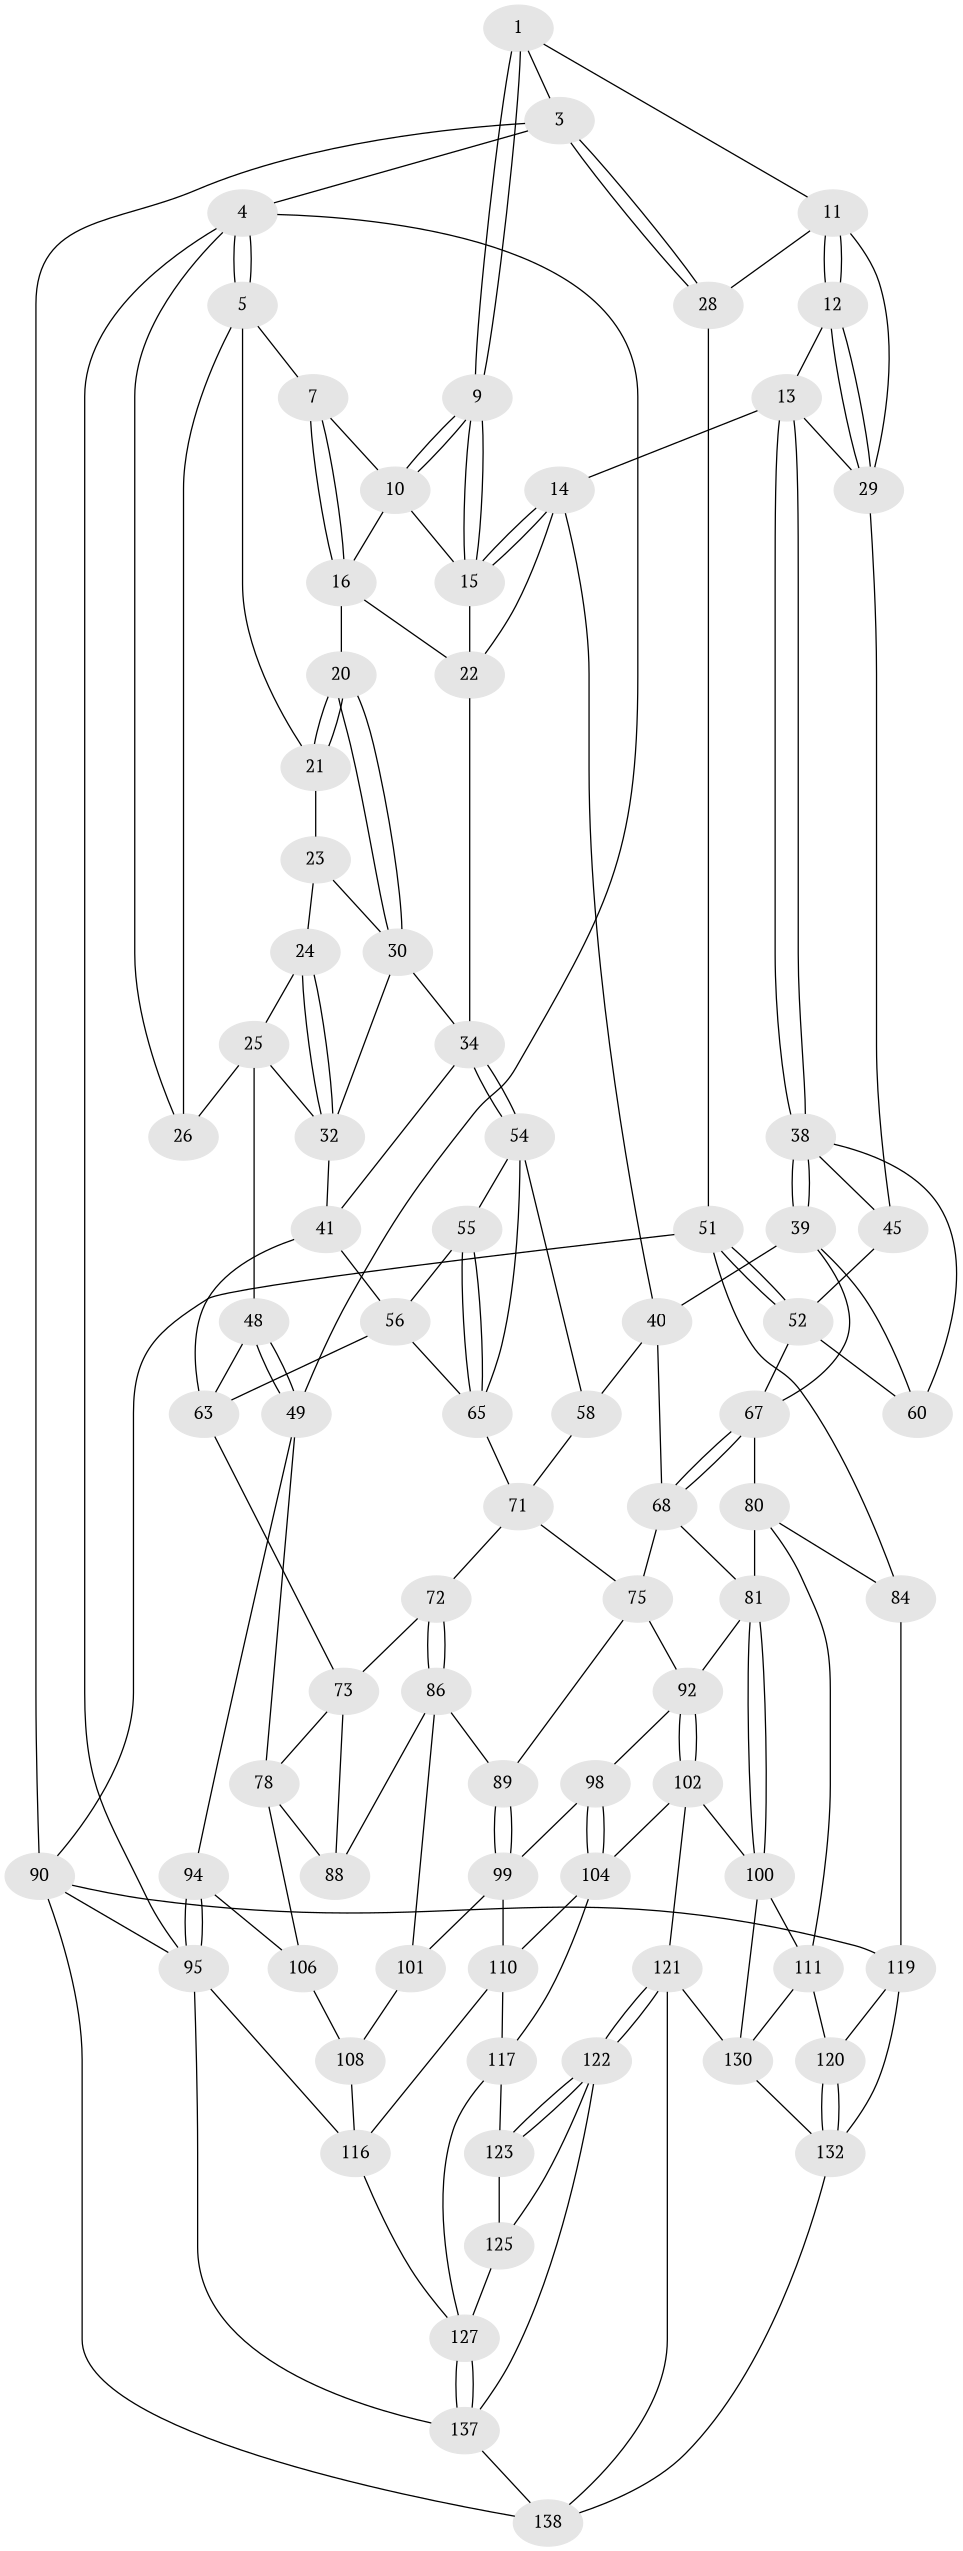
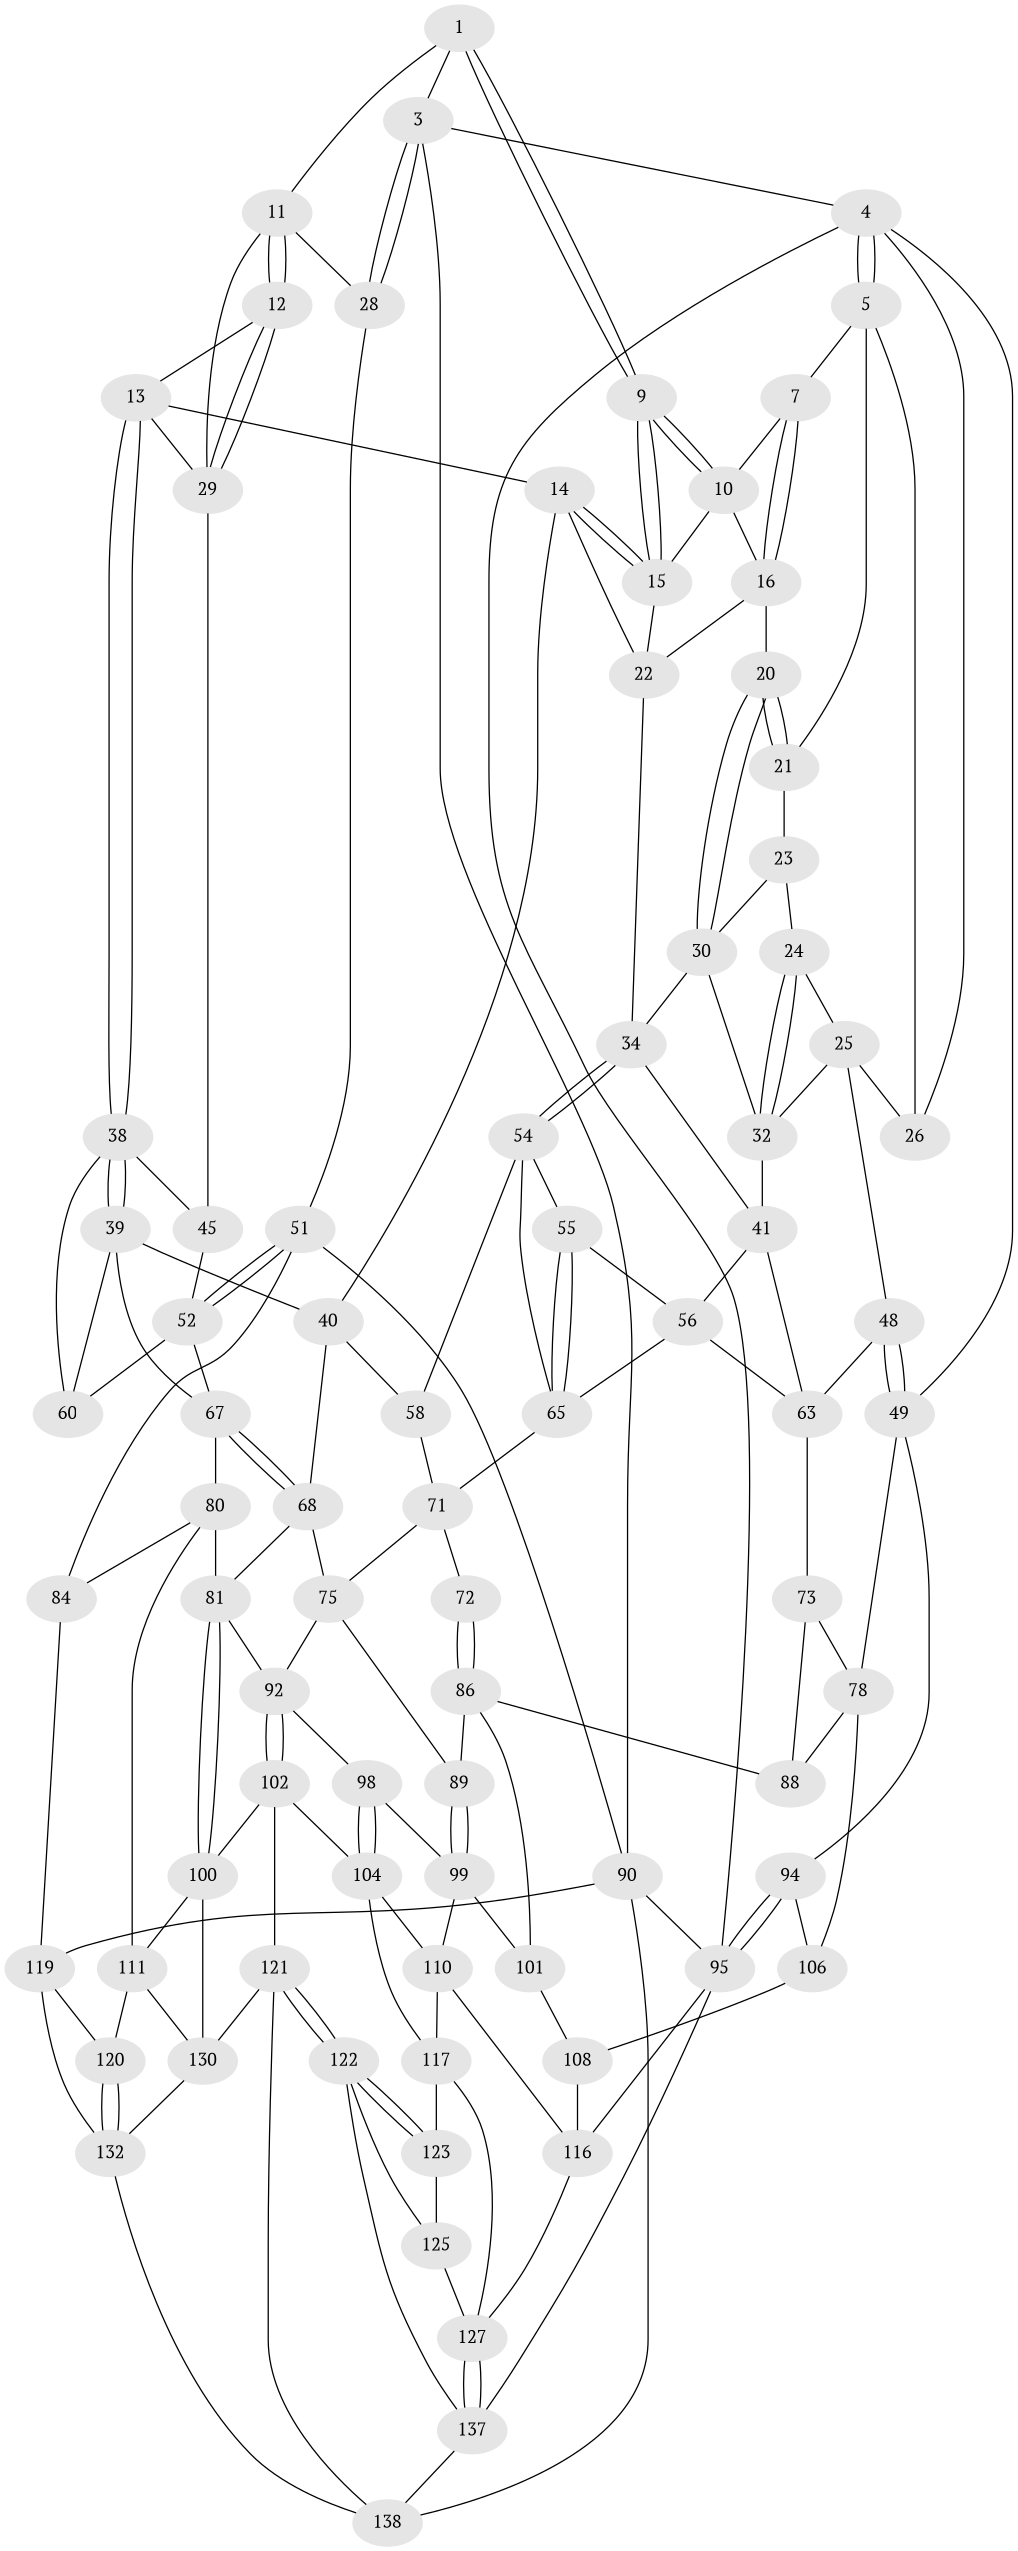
edge "72" -- "73": removed
